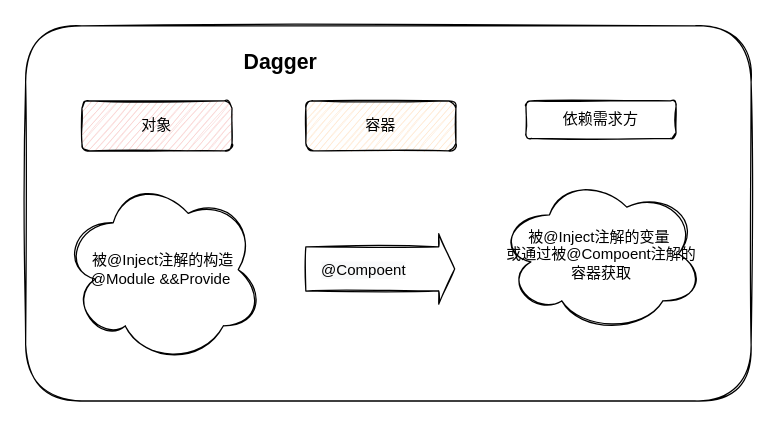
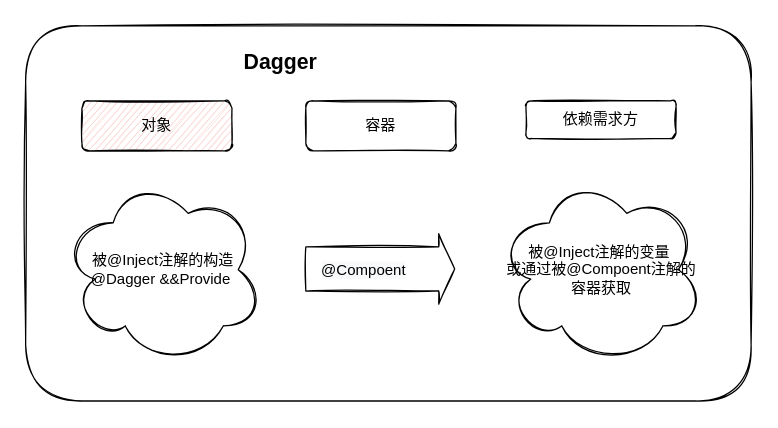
node "容器": fillcolor #ffe6cc -> #ffffff
node "被@Inject注解的变量 或通过被@Compoent注解的容器获取": size 206x156 -> 206x188
node "被@Inject注解的构造 @Module &&Provide": label "被@Inject注解的构造 @Module &&Provide" -> "被@Inject注解的构造 @Dagger &&Provide"
